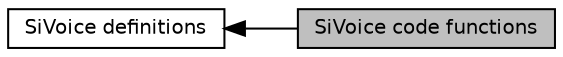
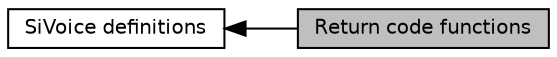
node "SiVoice code functions": label "SiVoice code functions" -> "Return code functions"
